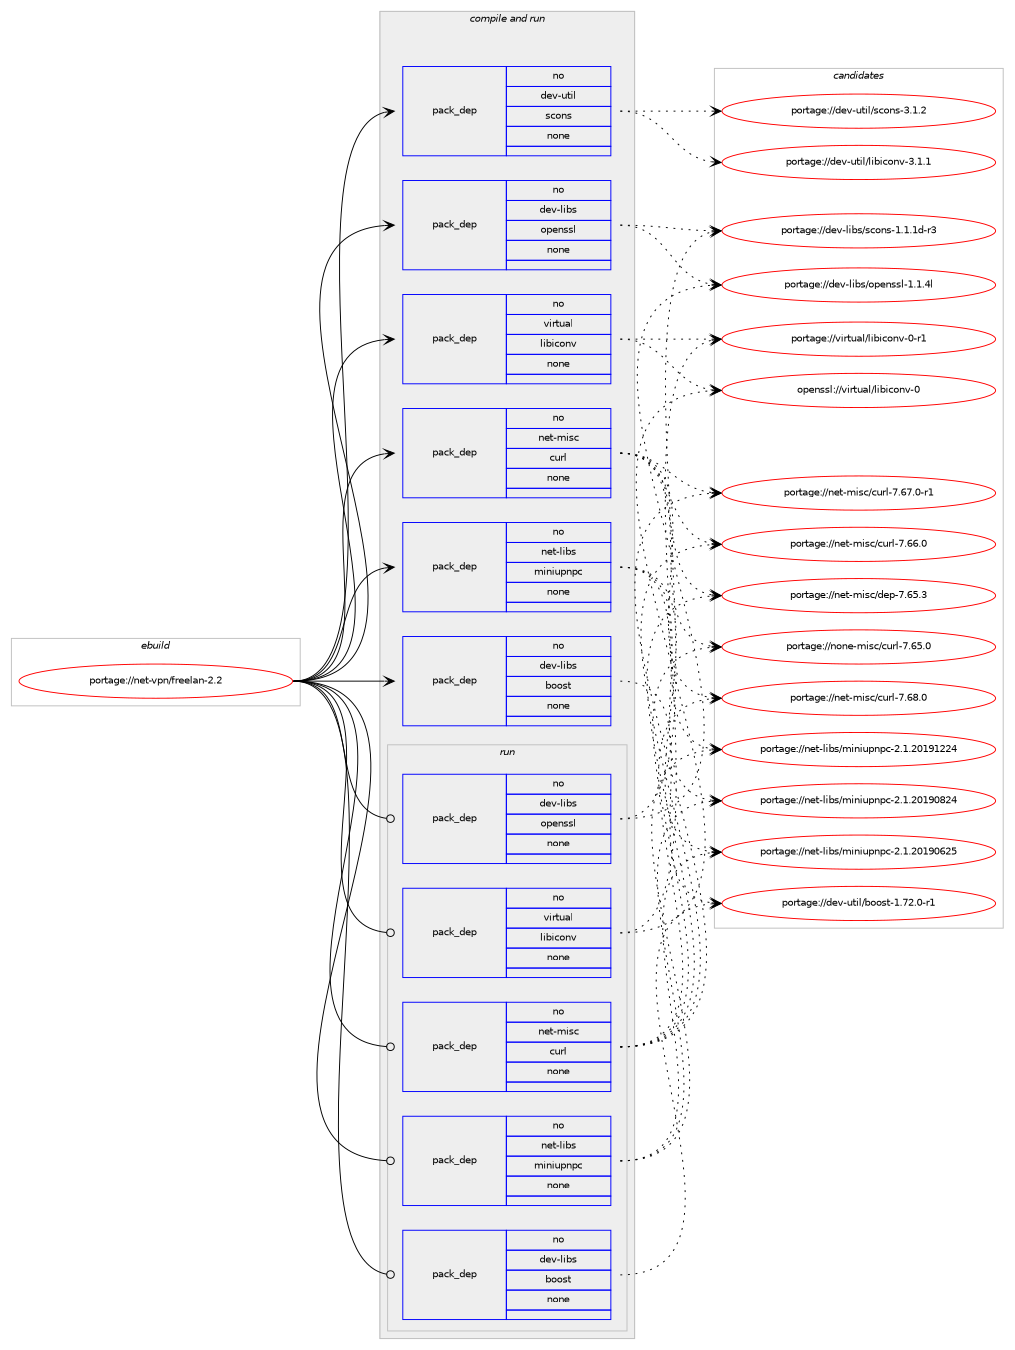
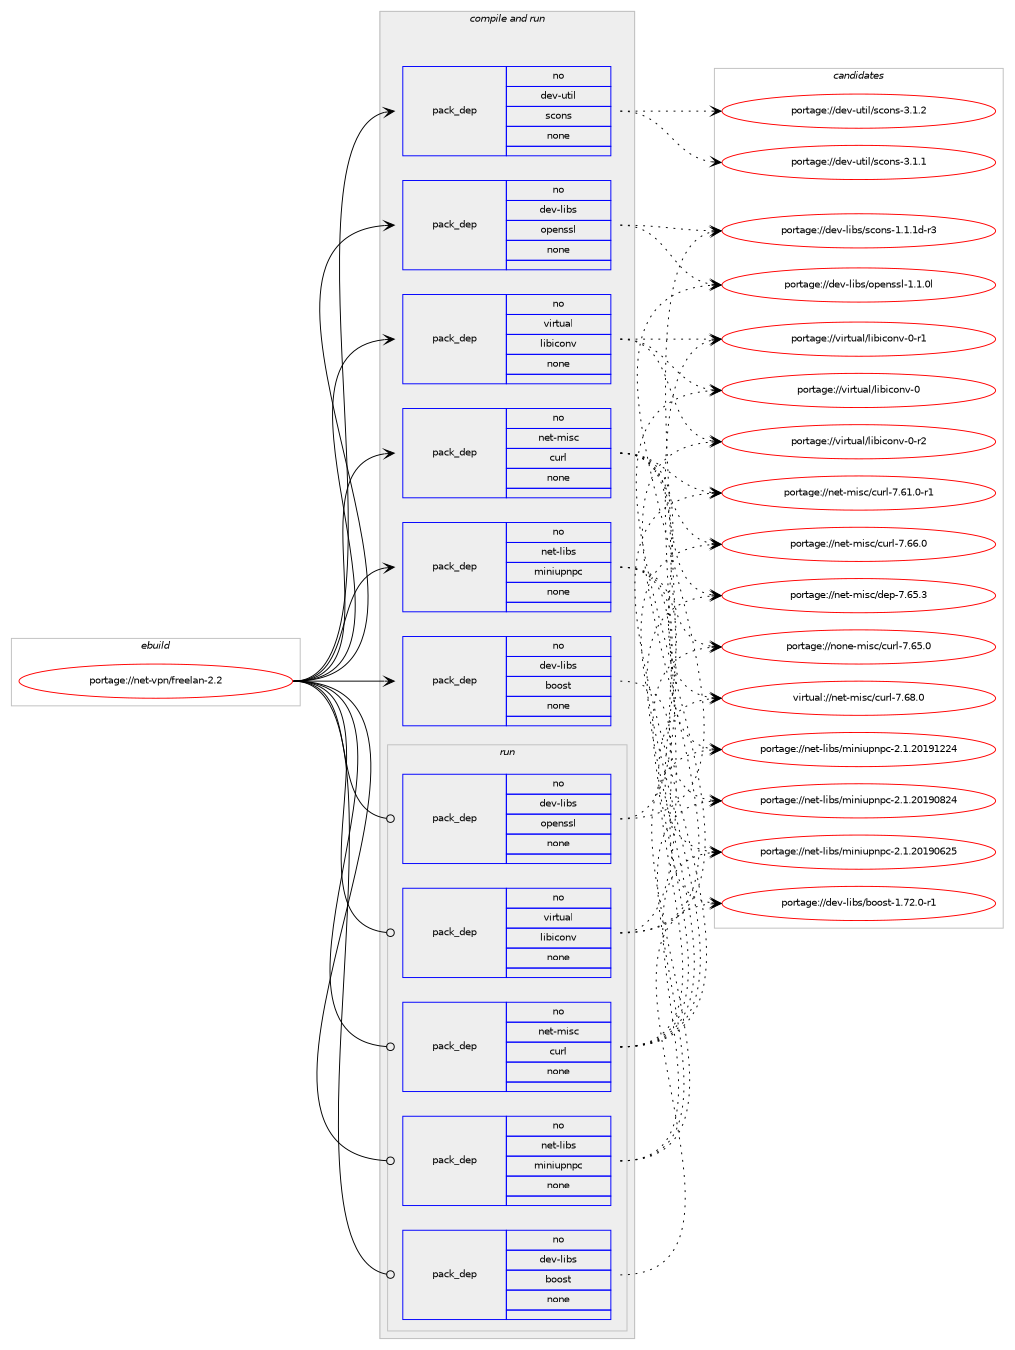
node "portage://dev-util/libiconv-3.1.1": label "portage://dev-util/libiconv-3.1.1" -> "portage://dev-util/scons-3.1.1"
node "portage://dev-libs/openssl-1.1.4l": label "portage://dev-libs/openssl-1.1.4l" -> "portage://dev-libs/openssl-1.1.0l"
node "openssl://virtual/libiconv-0": label "openssl://virtual/libiconv-0" -> "portage://virtual/libiconv-0"
node "portage://virtual/libiconv-0-r2": added
node "portage://net-misc/curl-7.67.0-r1": label "portage://net-misc/curl-7.67.0-r1" -> "portage://net-misc/curl-7.61.0-r1"
node "portage://net-misc/curl-7.68.0": label "portage://net-misc/curl-7.68.0" -> "virtual://net-misc/curl-7.68.0"
node "portage://dev-util/boost-1.72.0-r1": label "portage://dev-util/boost-1.72.0-r1" -> "portage://dev-libs/boost-1.72.0-r1"
